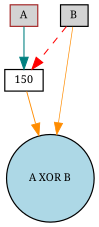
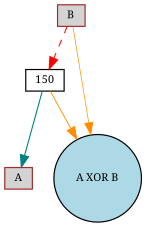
node "B": color black -> brown
edge "A" -> "150": reversed
